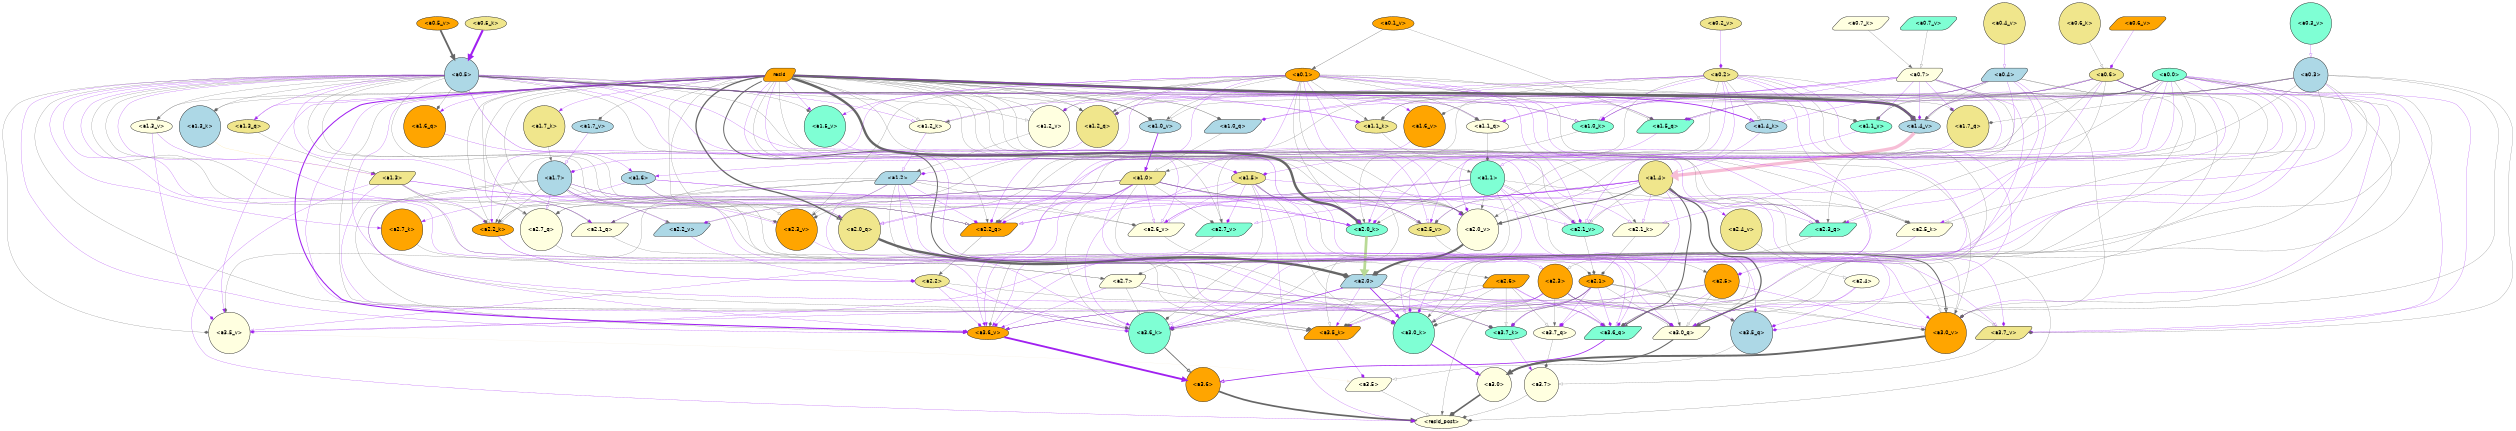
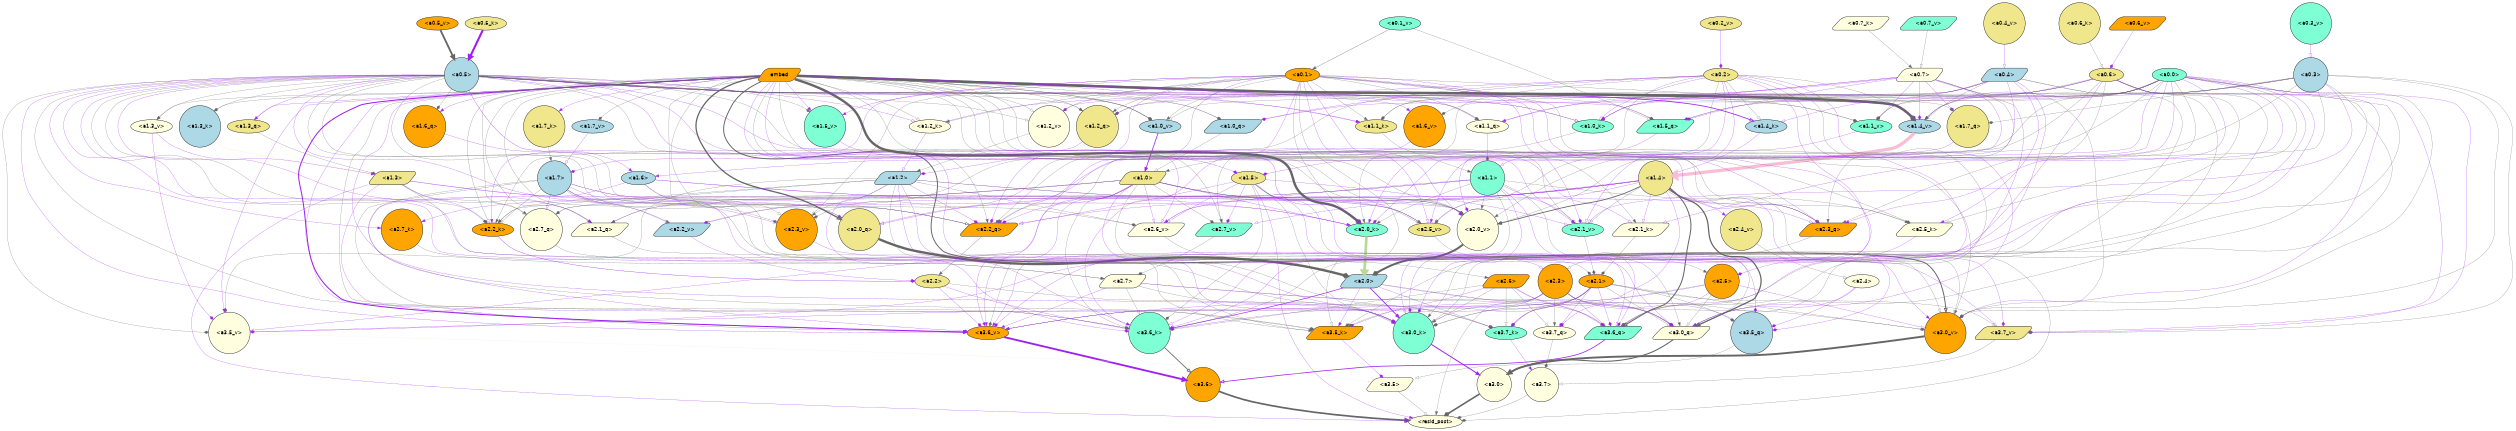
node "<a0.1_v>": fillcolor orange -> aquamarine
node "resid": label "resid" -> "embed"
node "<a2.3_q>": fillcolor aquamarine -> orange
